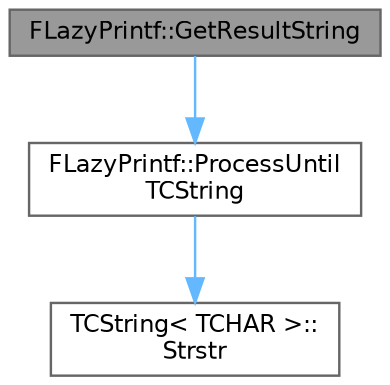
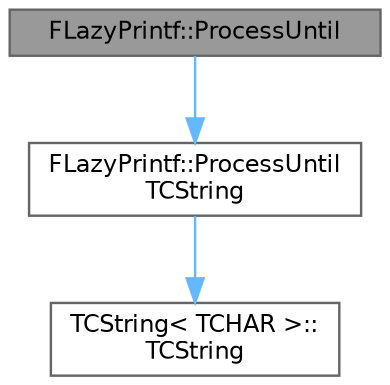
node "FLazyPrintf::GetResultString": label "FLazyPrintf::GetResultString" -> "FLazyPrintf::ProcessUntil"
node "TCString< TCHAR >:: Strstr": label "TCString< TCHAR >:: Strstr" -> "TCString< TCHAR >:: TCString"
